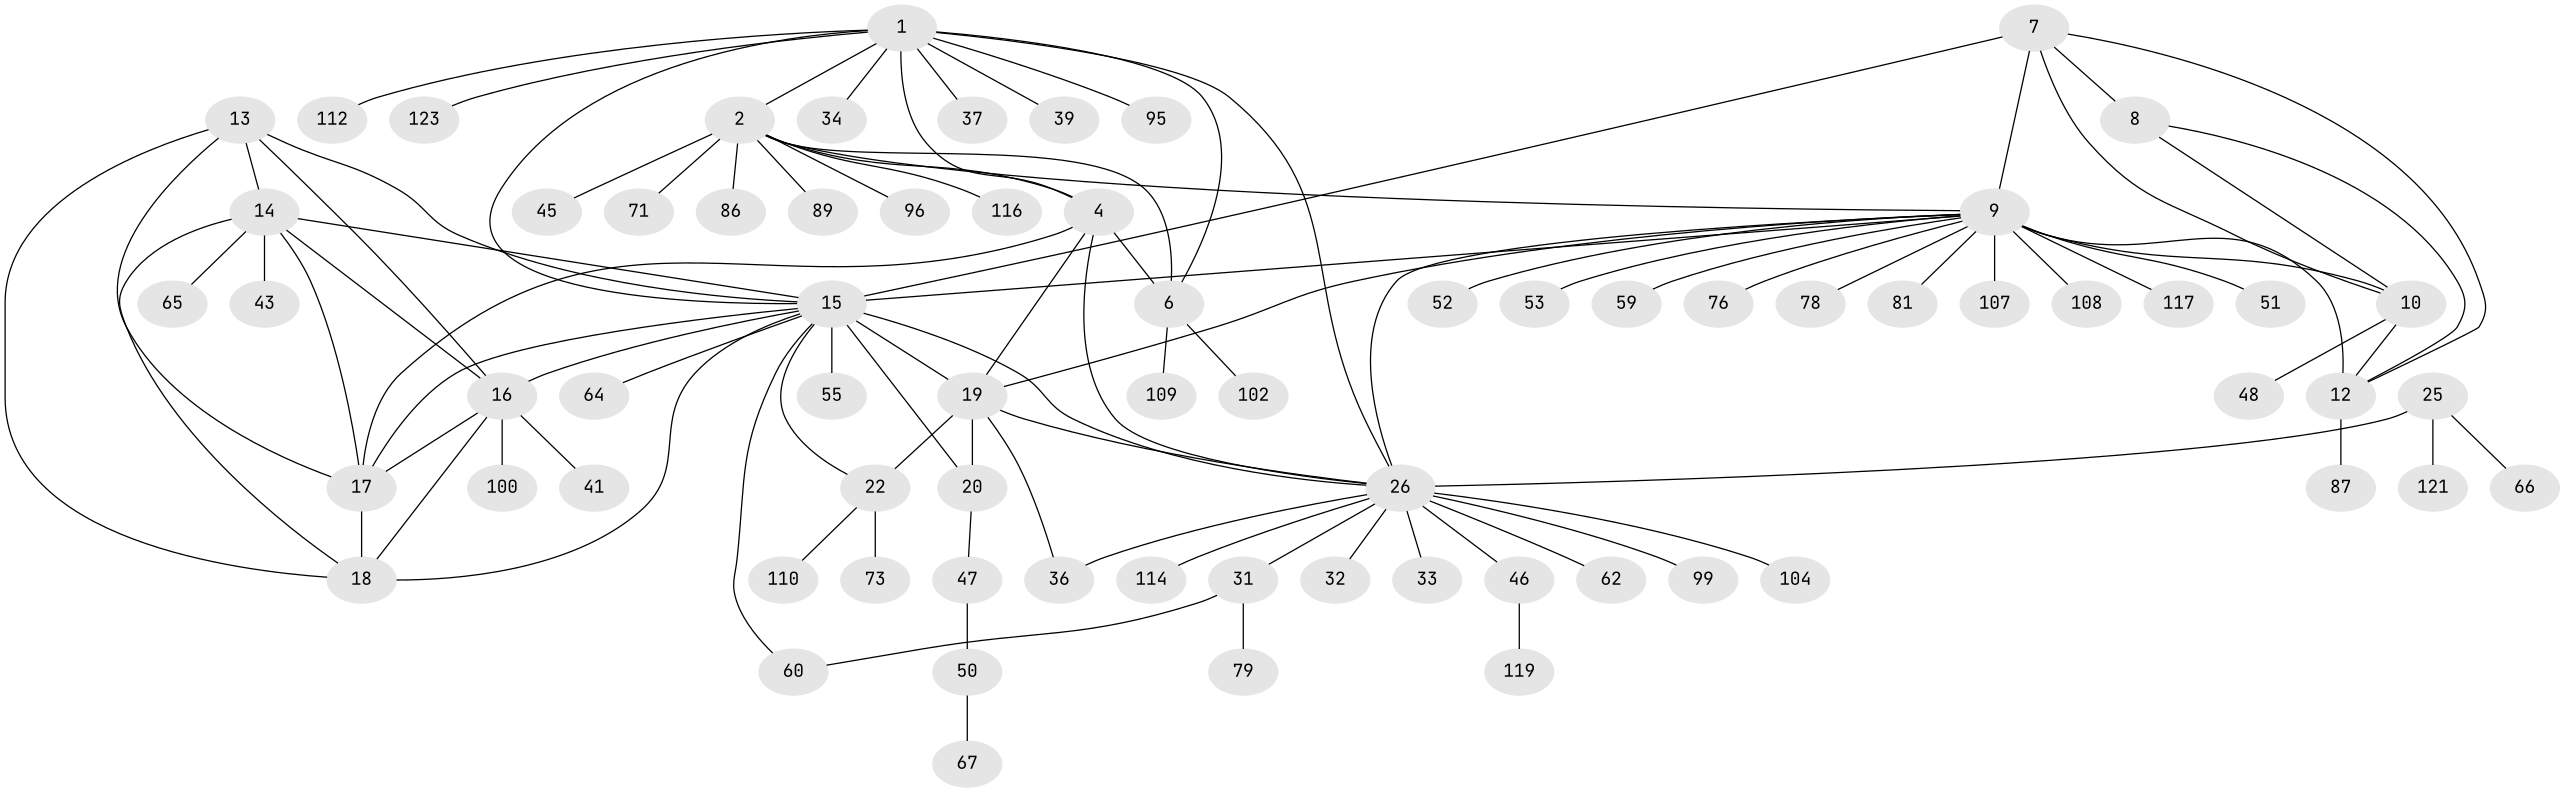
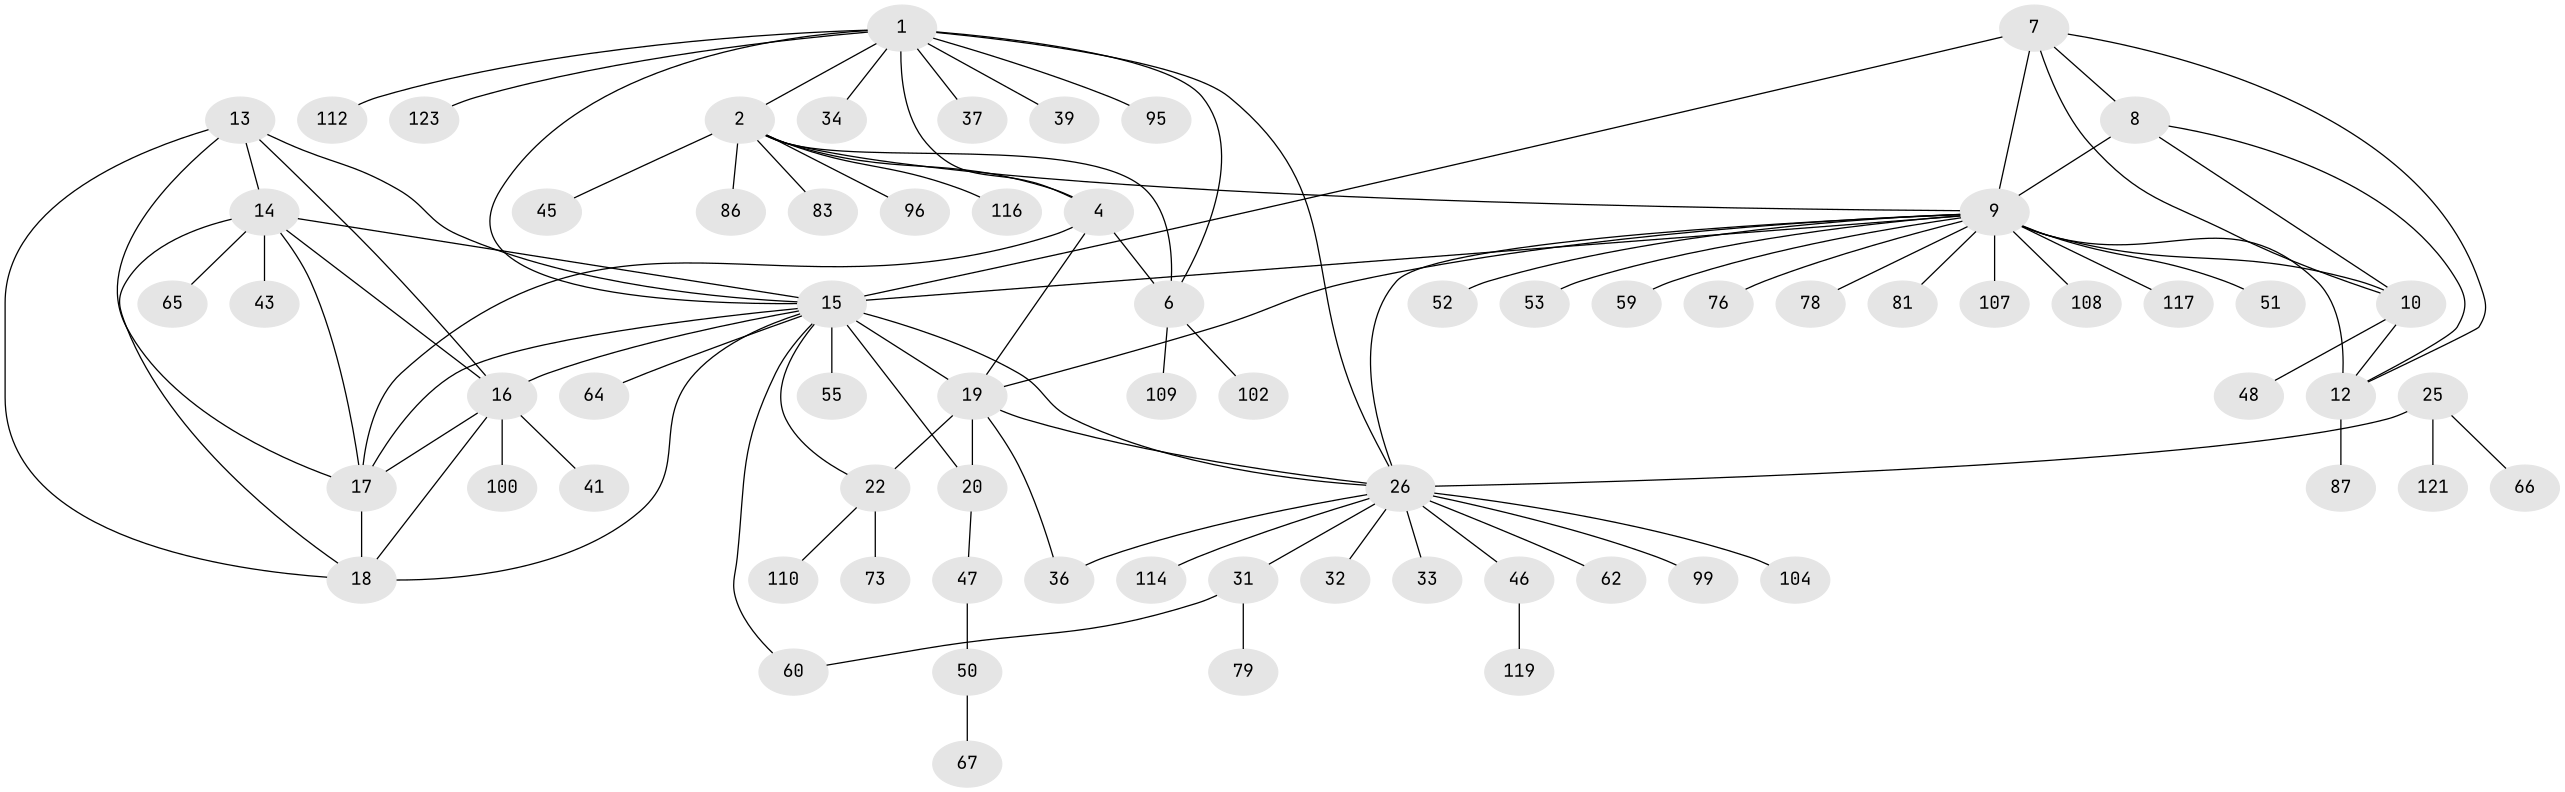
edge "8" -- "9": added
node "71": removed
node "89": label "89" -> "83"
edge "4" -- "26": removed
